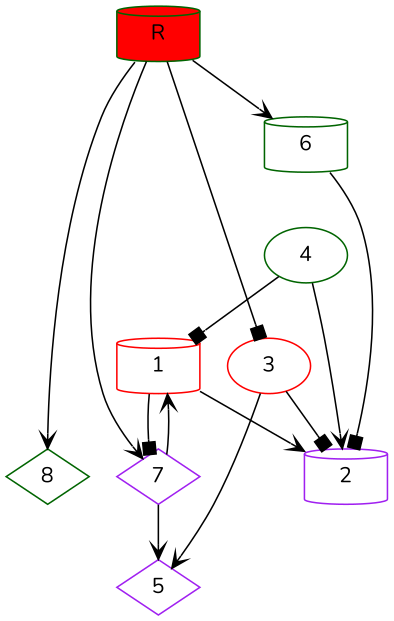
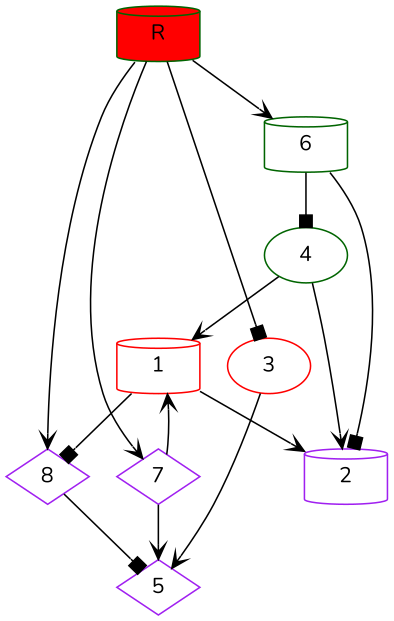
edge "6" -> "4": added
edge "4" -> "1": arrowhead box -> vee
edge "3" -> "2": removed
edge "1" -> "7": now "1" -> "8"
node "8": color darkgreen -> purple
edge "8" -> "5": added
